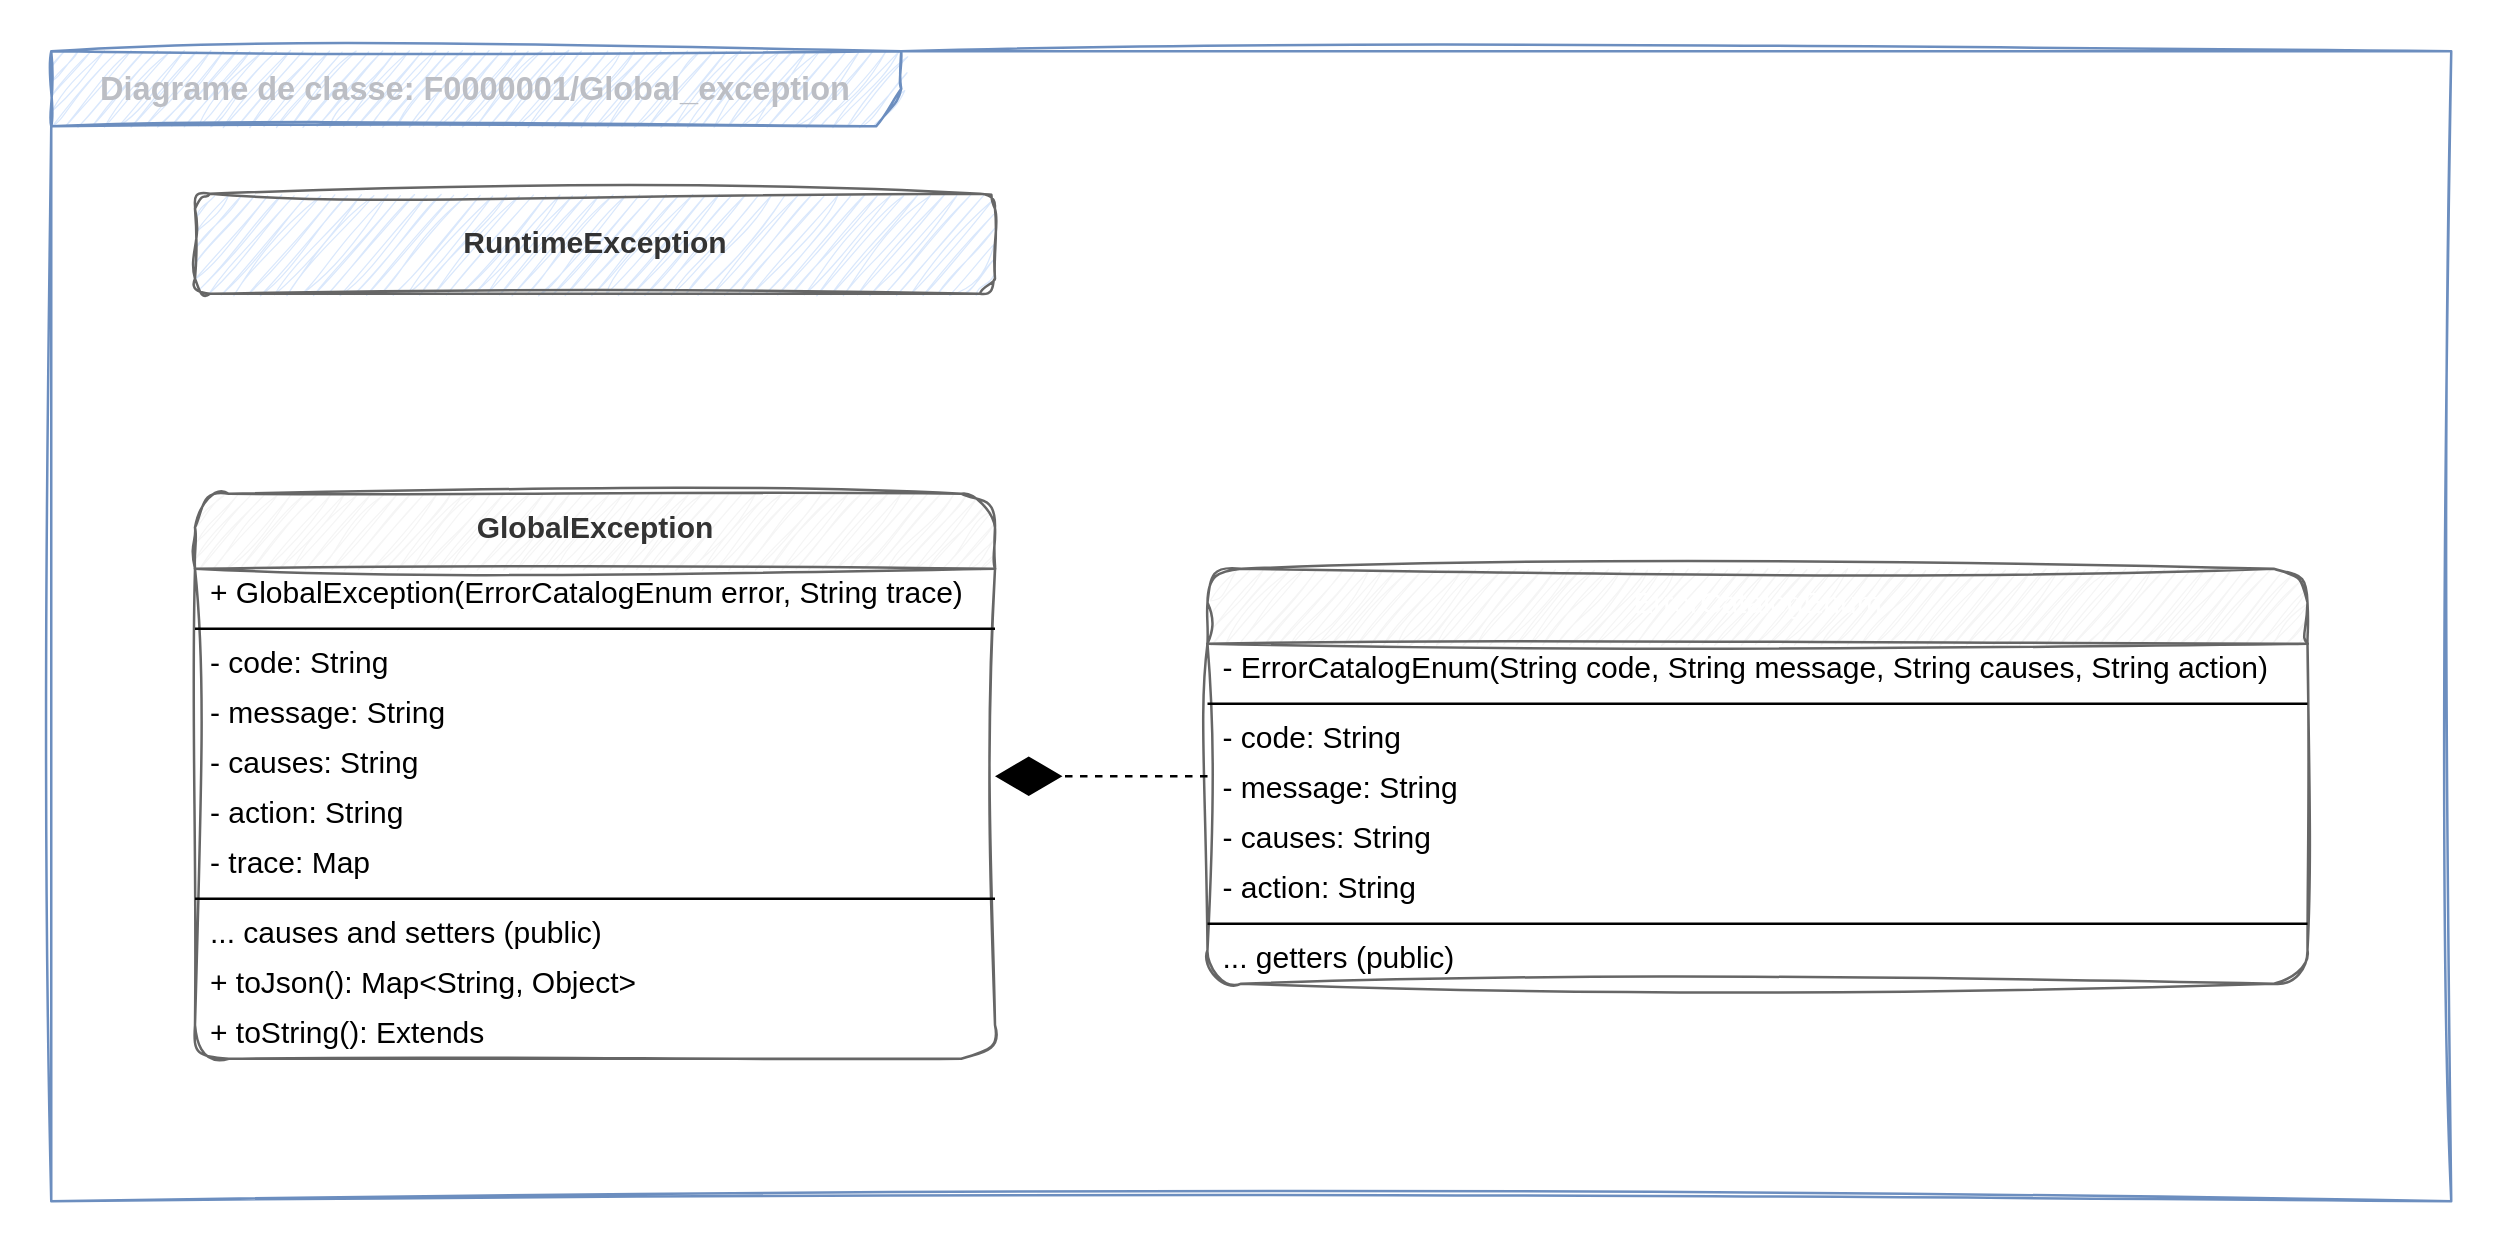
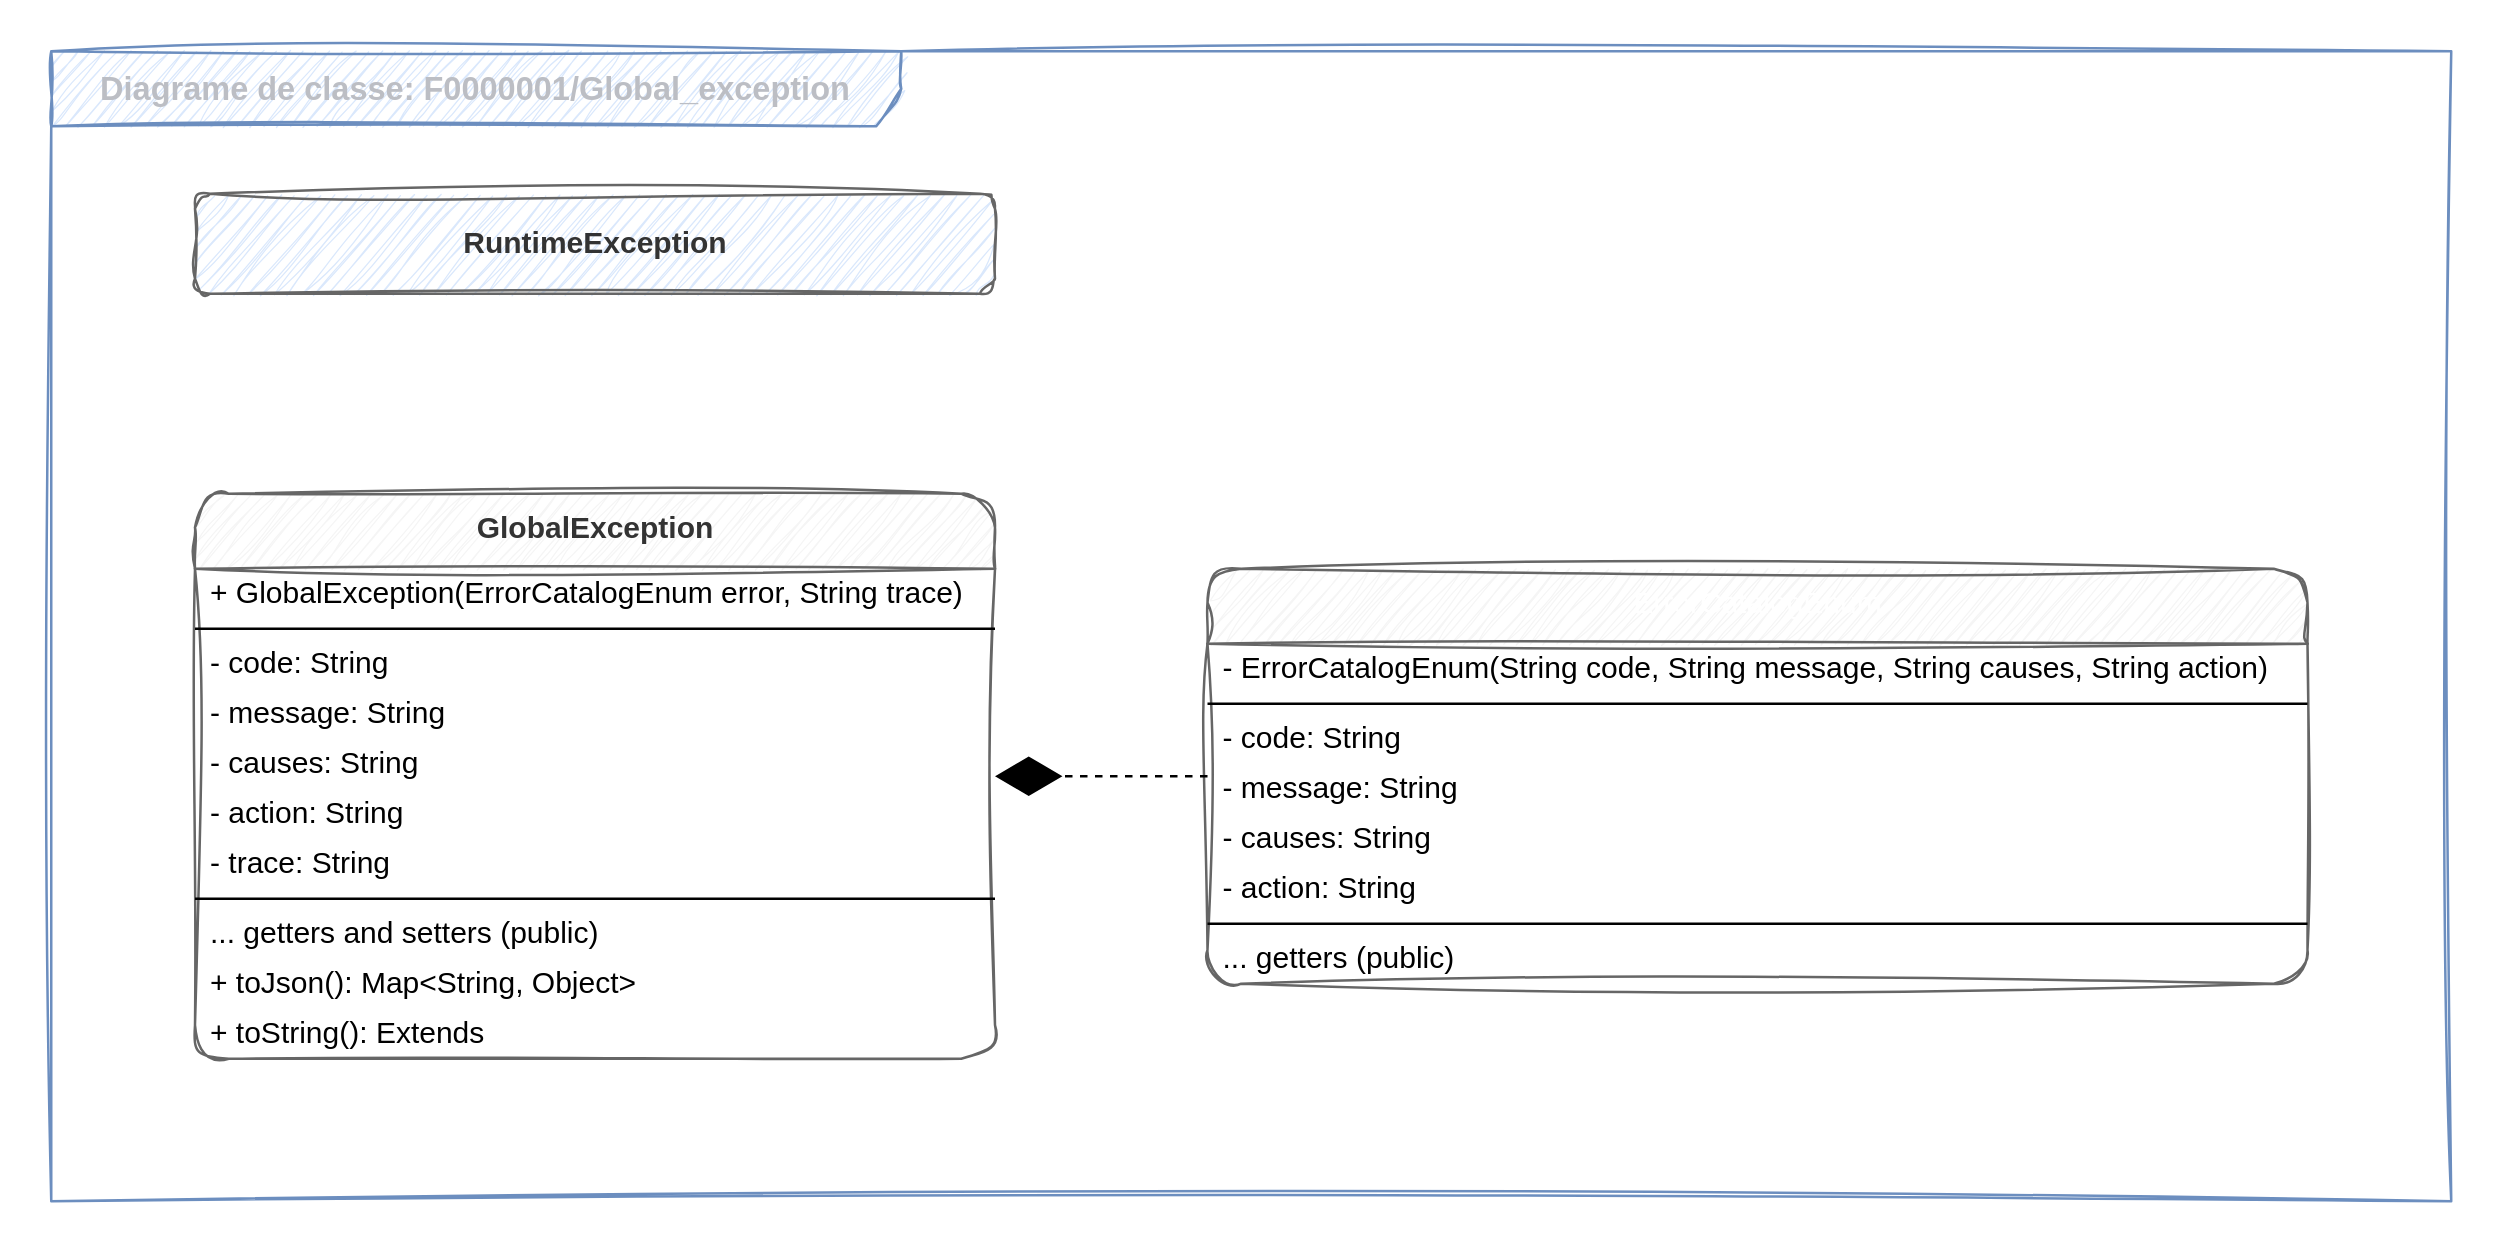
node "- trace: Map": label "- trace: Map" -> "- trace: String"
node "... causes and setters (public)": label "... causes and setters (public)" -> "... getters and setters (public)"
